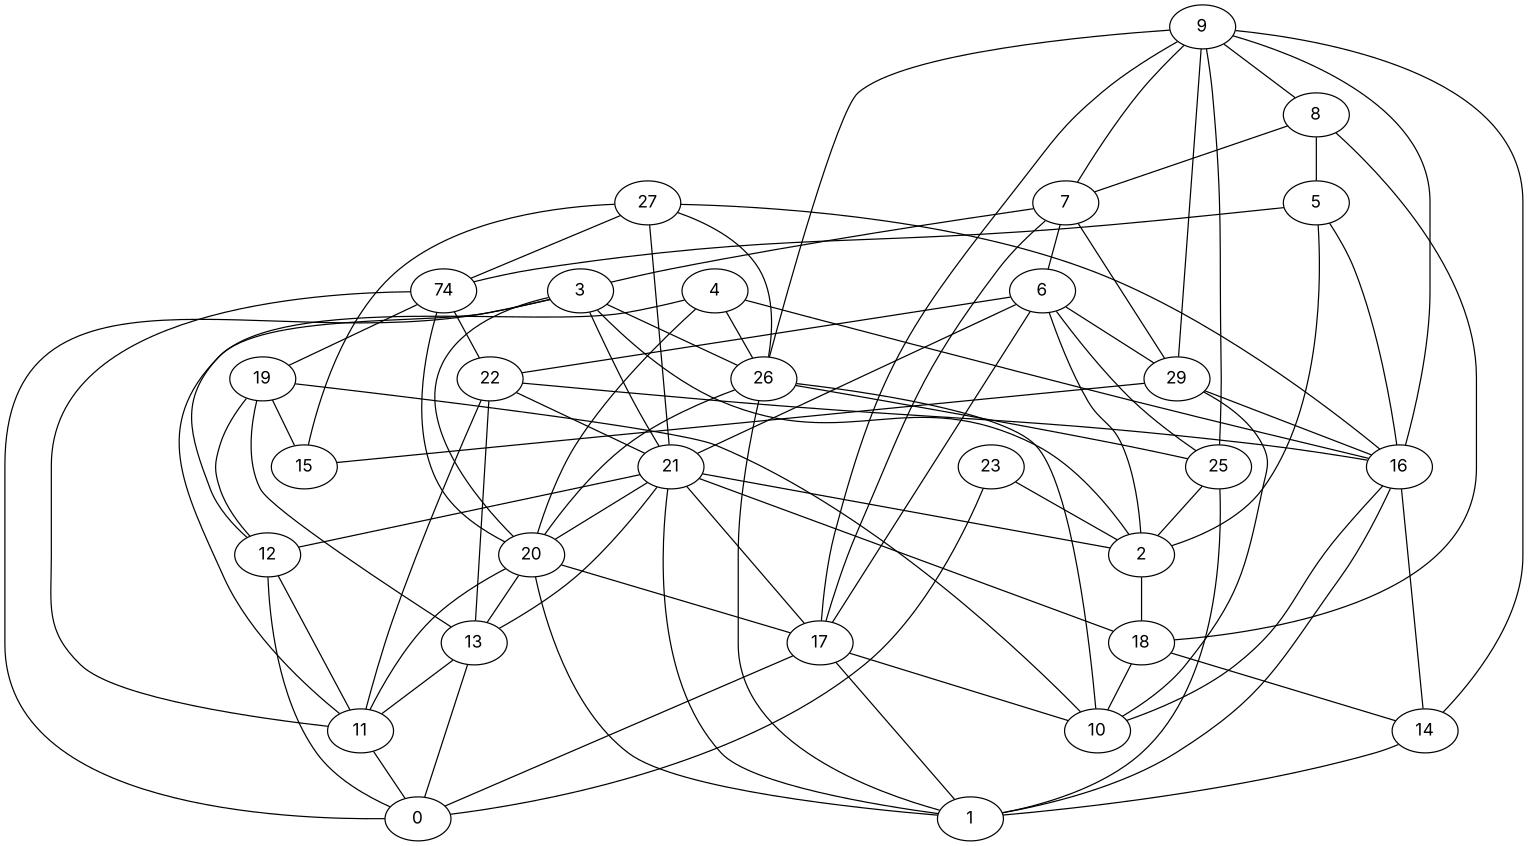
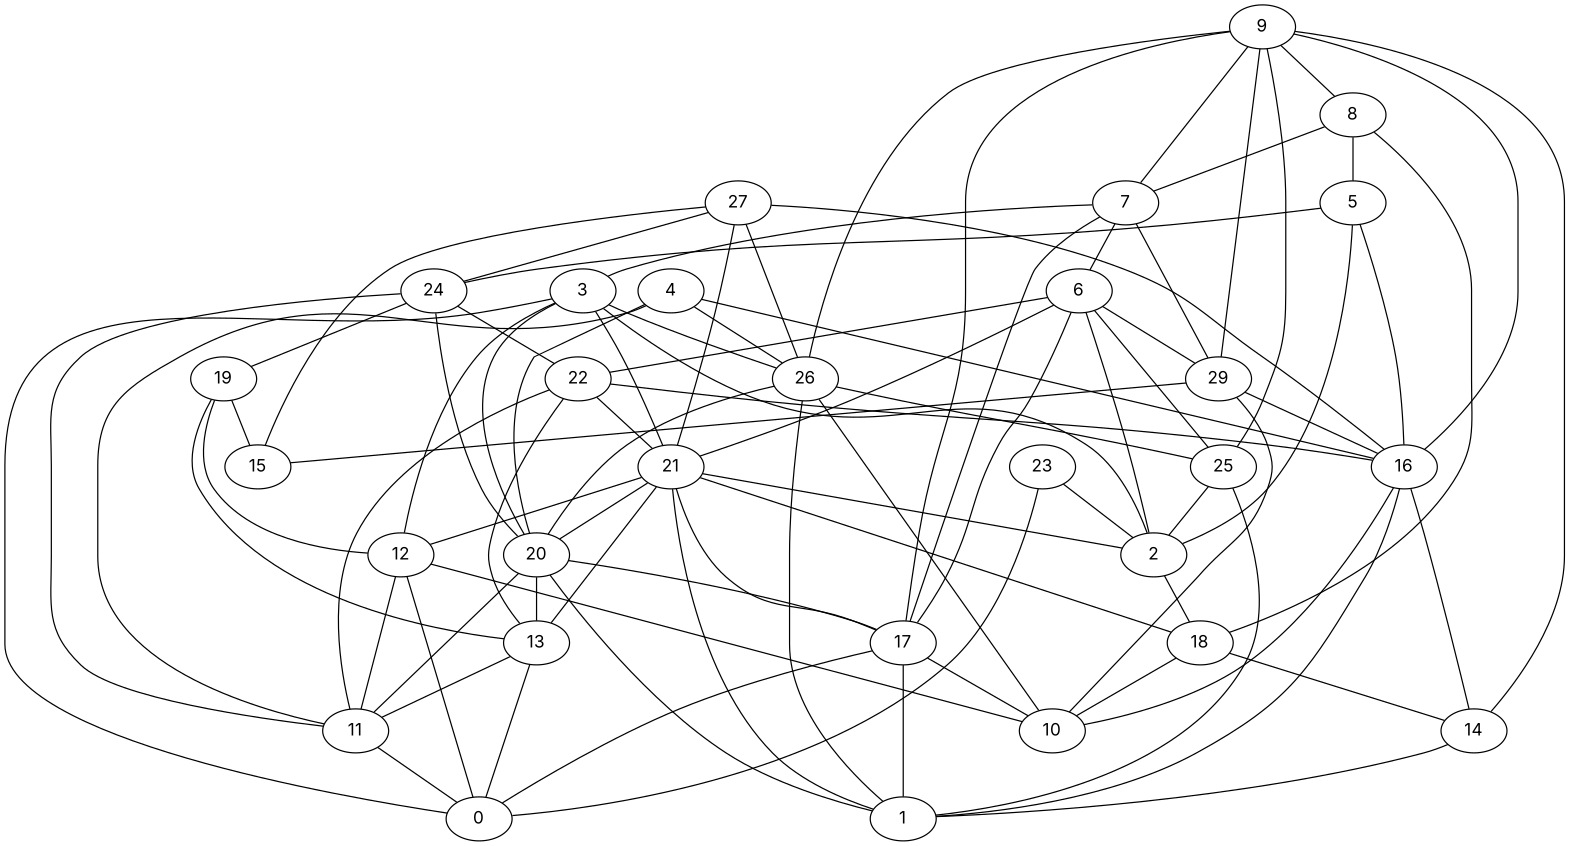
node "74": label "74" -> "24"
edge "19" -- "10": now "12" -- "10"
